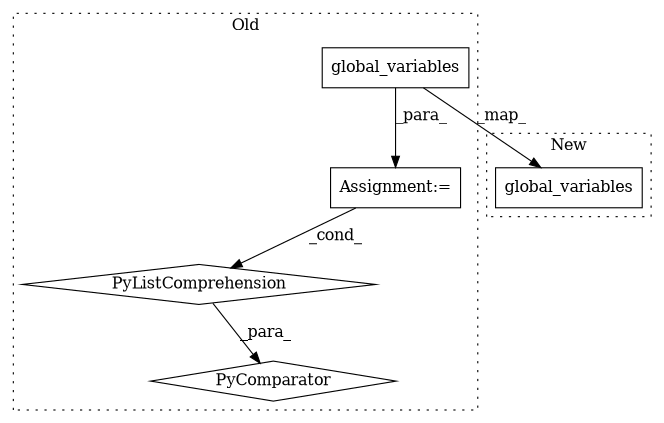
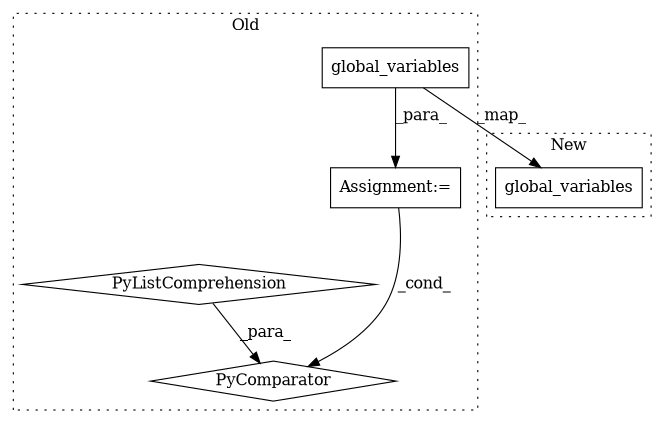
edge "Assignment:=" -> "PyListComprehension": now "Assignment:=" -> "PyComparator"
